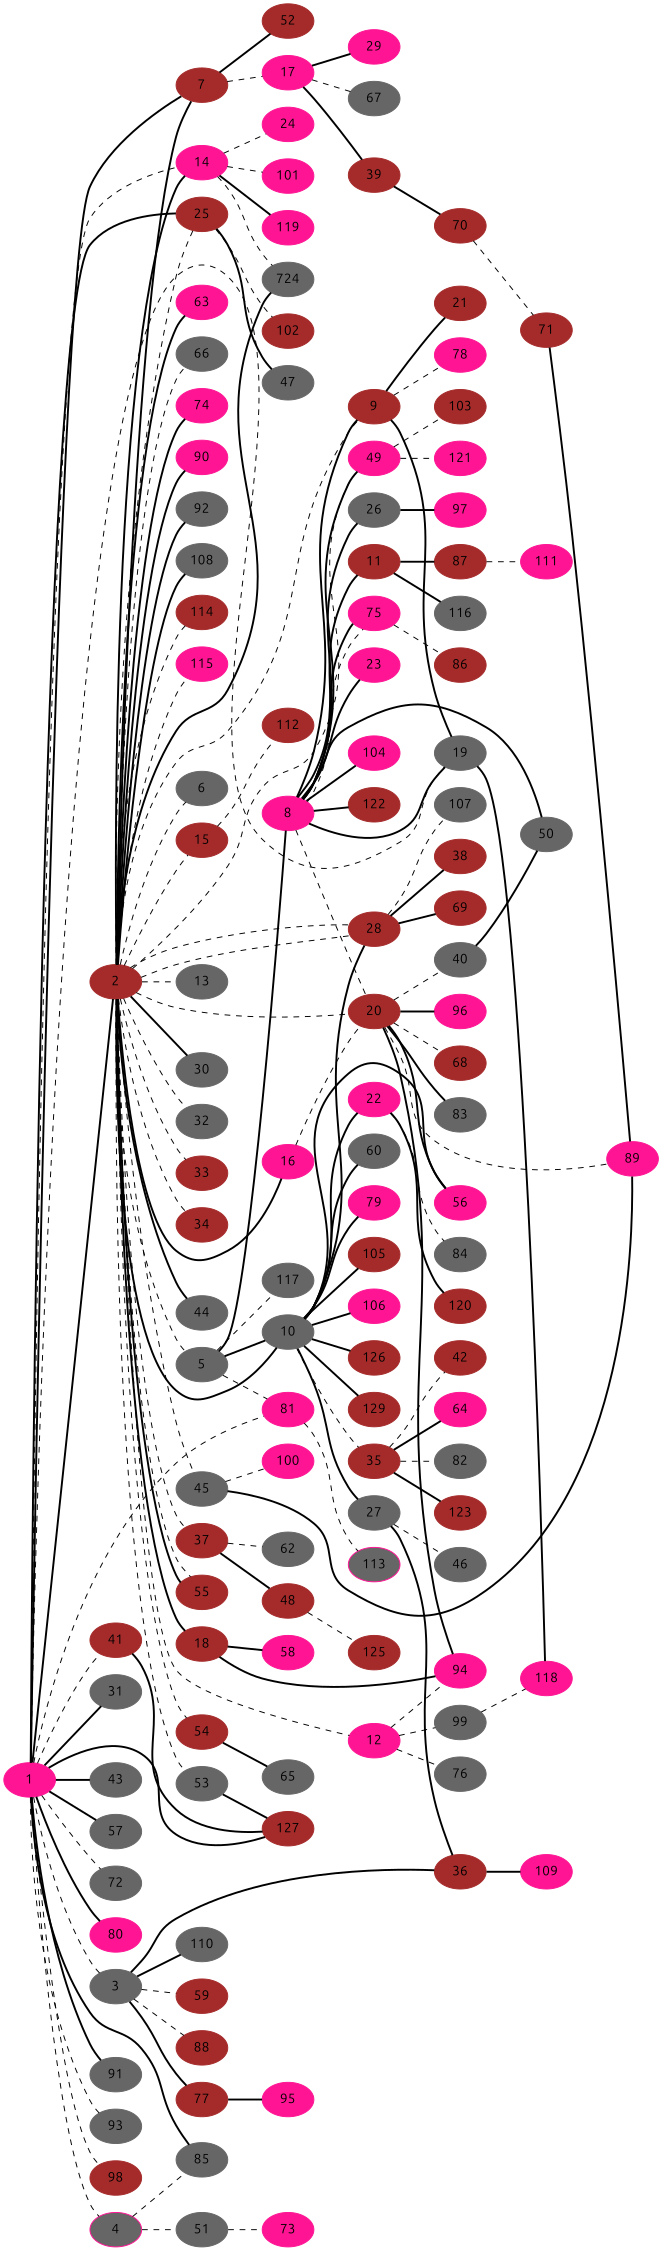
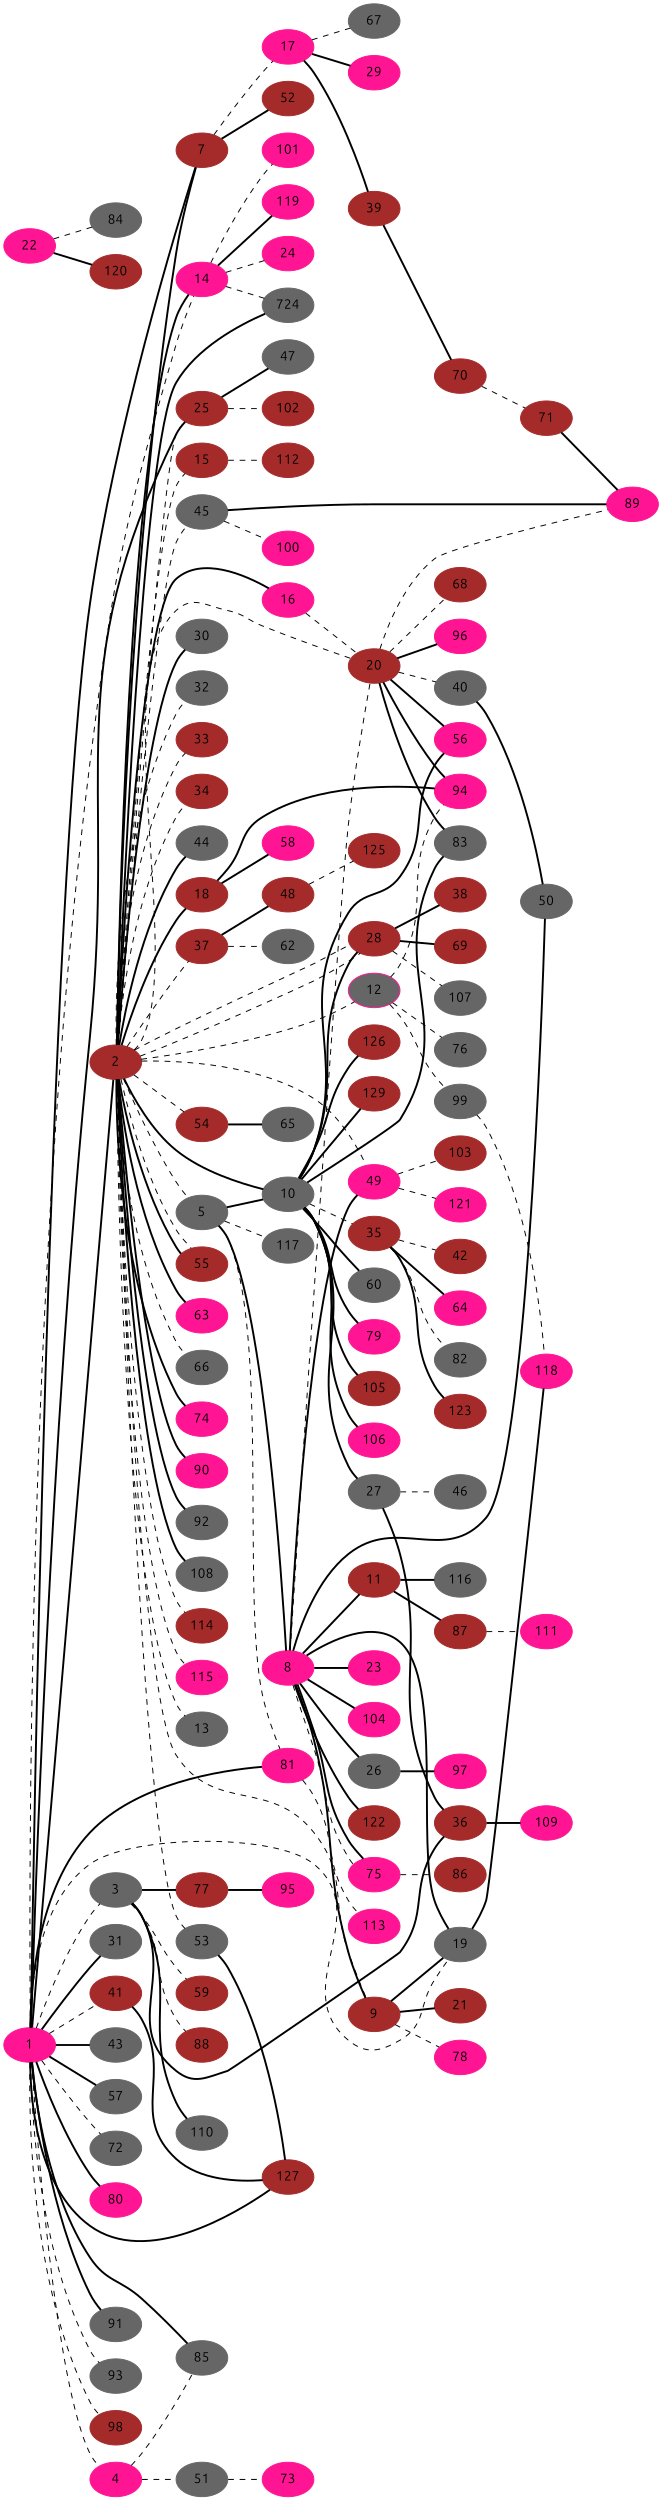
node "6": removed
edge "22" -- "10": now "83" -- "10"
edge "81" -- "1": style dashed -> bold
node "113": fillcolor gray40 -> deeppink
node "12": fillcolor deeppink -> gray40
node "4": fillcolor gray40 -> deeppink
